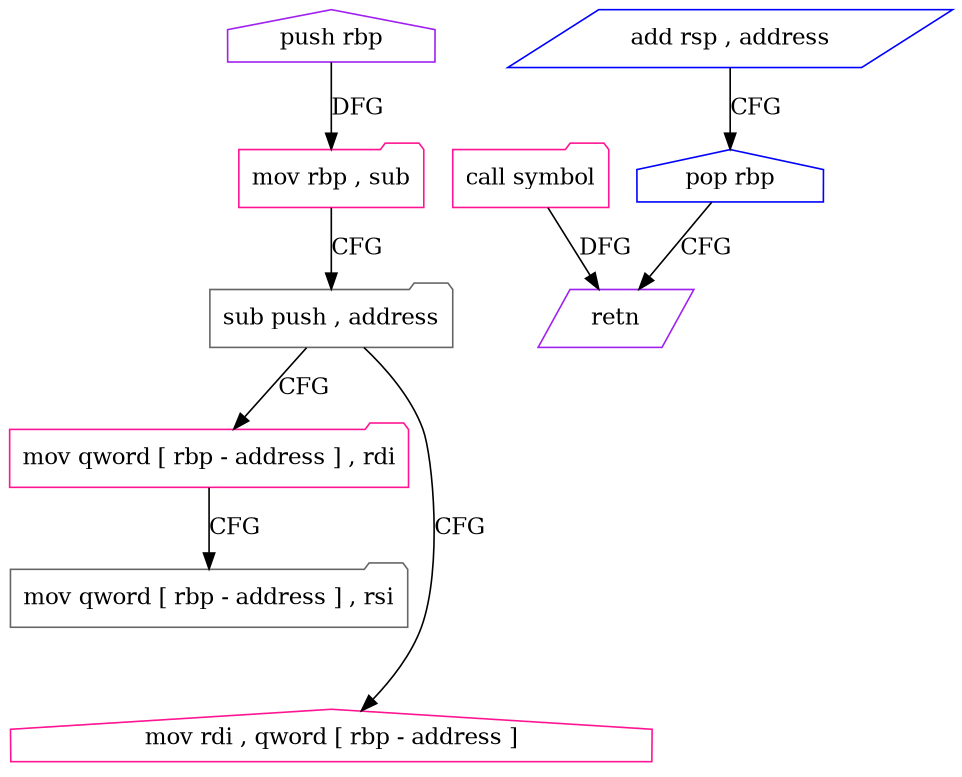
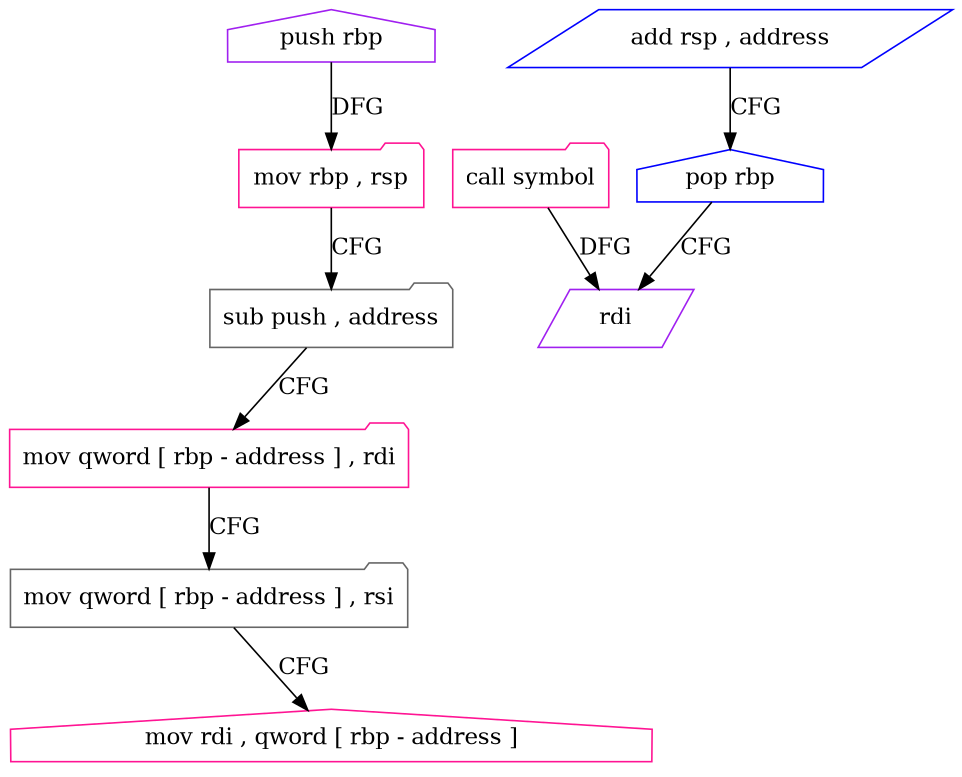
node "mov rbp , sub": label "mov rbp , sub" -> "mov rbp , rsp"
node "retn": label "retn" -> "rdi"
edge "sub push , address" -> "mov rdi , qword [ rbp - address ]": now "mov qword [ rbp - address ] , rsi" -> "mov rdi , qword [ rbp - address ]"
